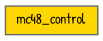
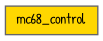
node "mc48_control": label "mc48_control" -> "mc68_control"
